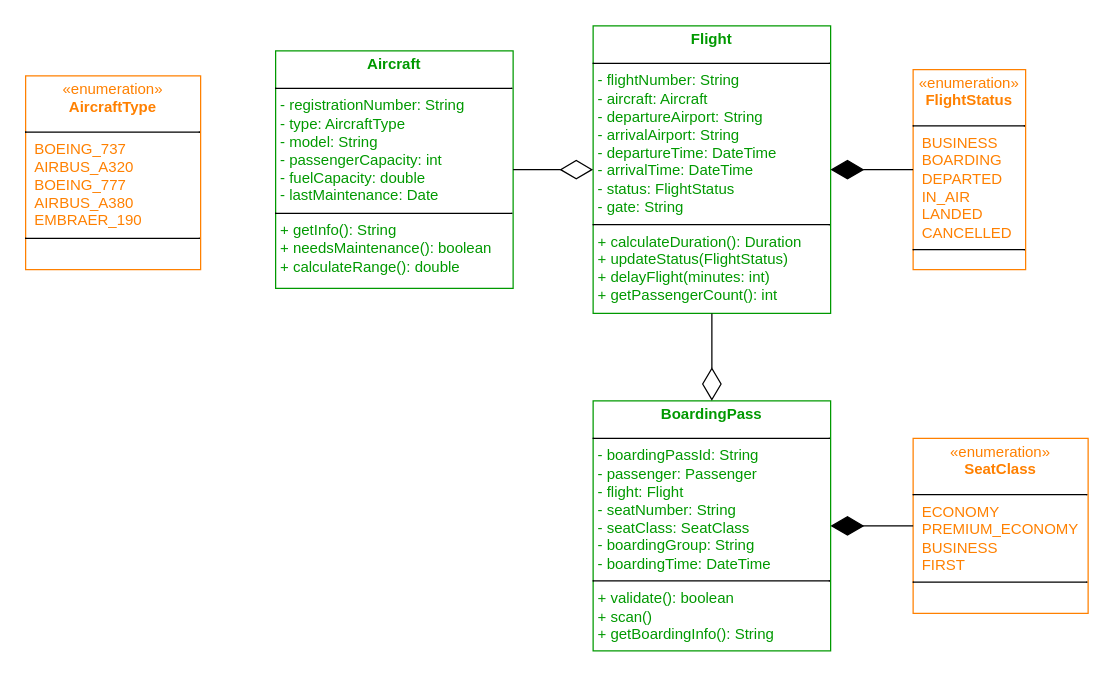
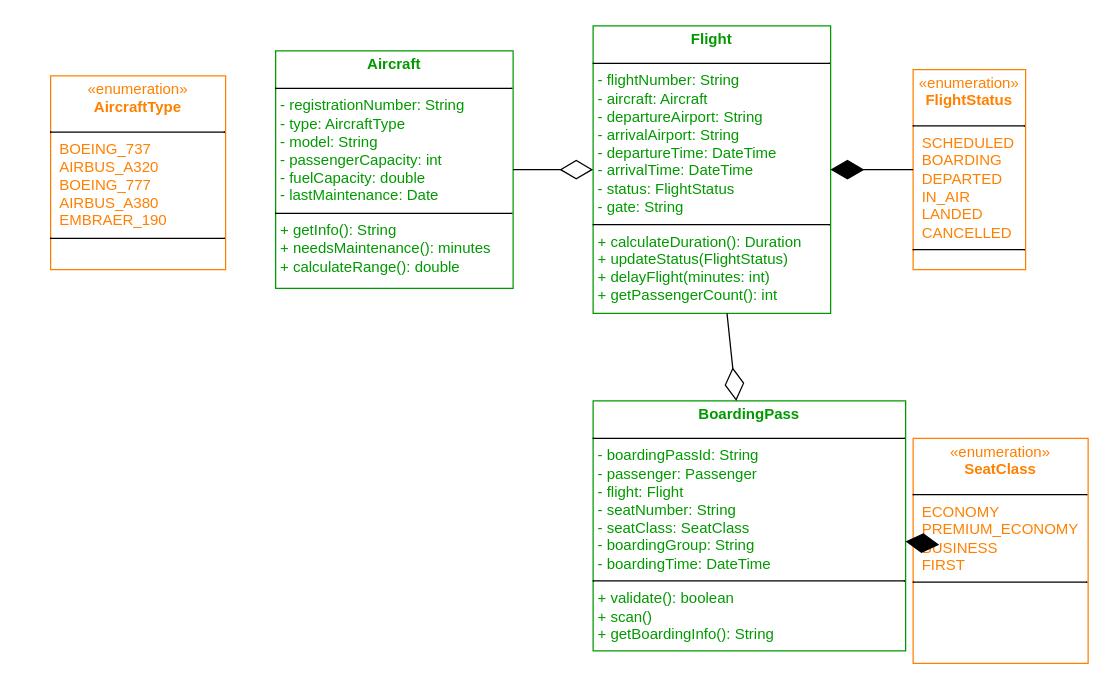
node "Aircraft - registrationNumber: String - type: AircraftType - model: String - passengerCapacity: int - fuelCapacity: double - lastMaintenance: Date + getInfo(): String + needsMaintenance(): boolean + calculateRange(): double": label "Aircraft - registrationNumber: String - type: AircraftType - model: String - passengerCapacity: int - fuelCapacity: double - lastMaintenance: Date + getInfo(): String + needsMaintenance(): boolean + calculateRange(): double" -> "Aircraft - registrationNumber: String - type: AircraftType - model: String - passengerCapacity: int - fuelCapacity: double - lastMaintenance: Date + getInfo(): String + needsMaintenance(): minutes + calculateRange(): double"
node "«enumeration» FlightStatus BUSINESS BOARDING DEPARTED IN_AIR LANDED CANCELLED": label "«enumeration» FlightStatus BUSINESS BOARDING DEPARTED IN_AIR LANDED CANCELLED" -> "«enumeration» FlightStatus SCHEDULED BOARDING DEPARTED IN_AIR LANDED CANCELLED"
node "«enumeration» AircraftType BOEING_737 AIRBUS_A320 BOEING_777 AIRBUS_A380 EMBRAER_190": moved (113, 173) -> (138, 173)
node "BoardingPass - boardingPassId: String - passenger: Passenger - flight: Flight - seatNumber: String - seatClass: SeatClass - boardingGroup: String - boardingTime: DateTime + validate(): boolean + scan() + getBoardingInfo(): String": size 238x250 -> 313x250
node "«enumeration» SeatClass ECONOMY PREMIUM_ECONOMY BUSINESS FIRST": size 175x175 -> 175x225
